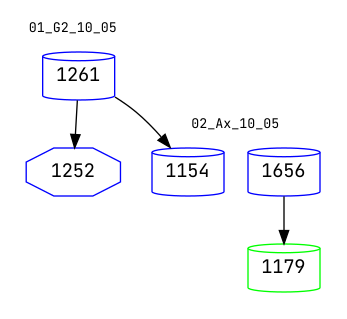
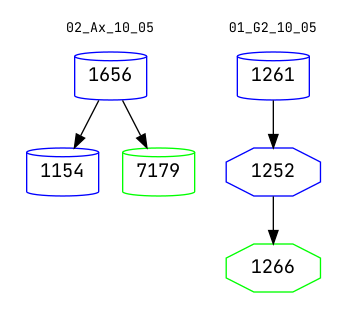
edge "1261" -> "1154": now "1656" -> "1154"
node "1266": added
node "1179": label "1179" -> "7179"
